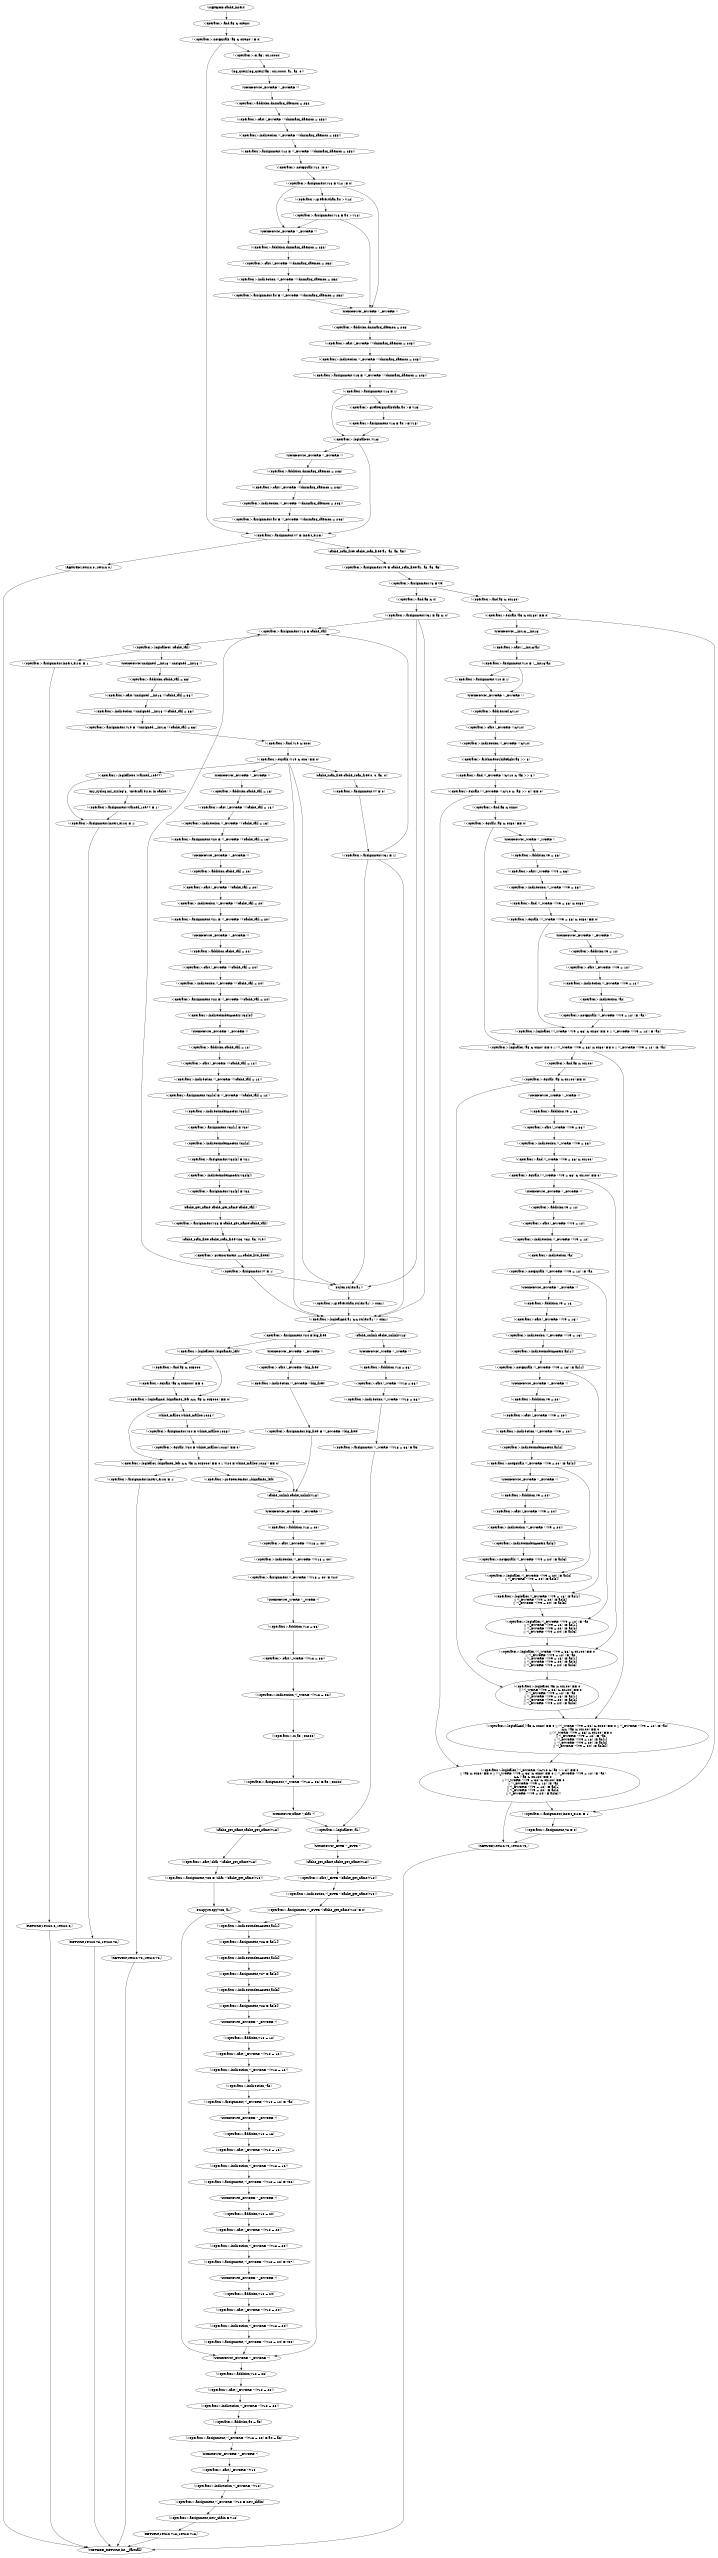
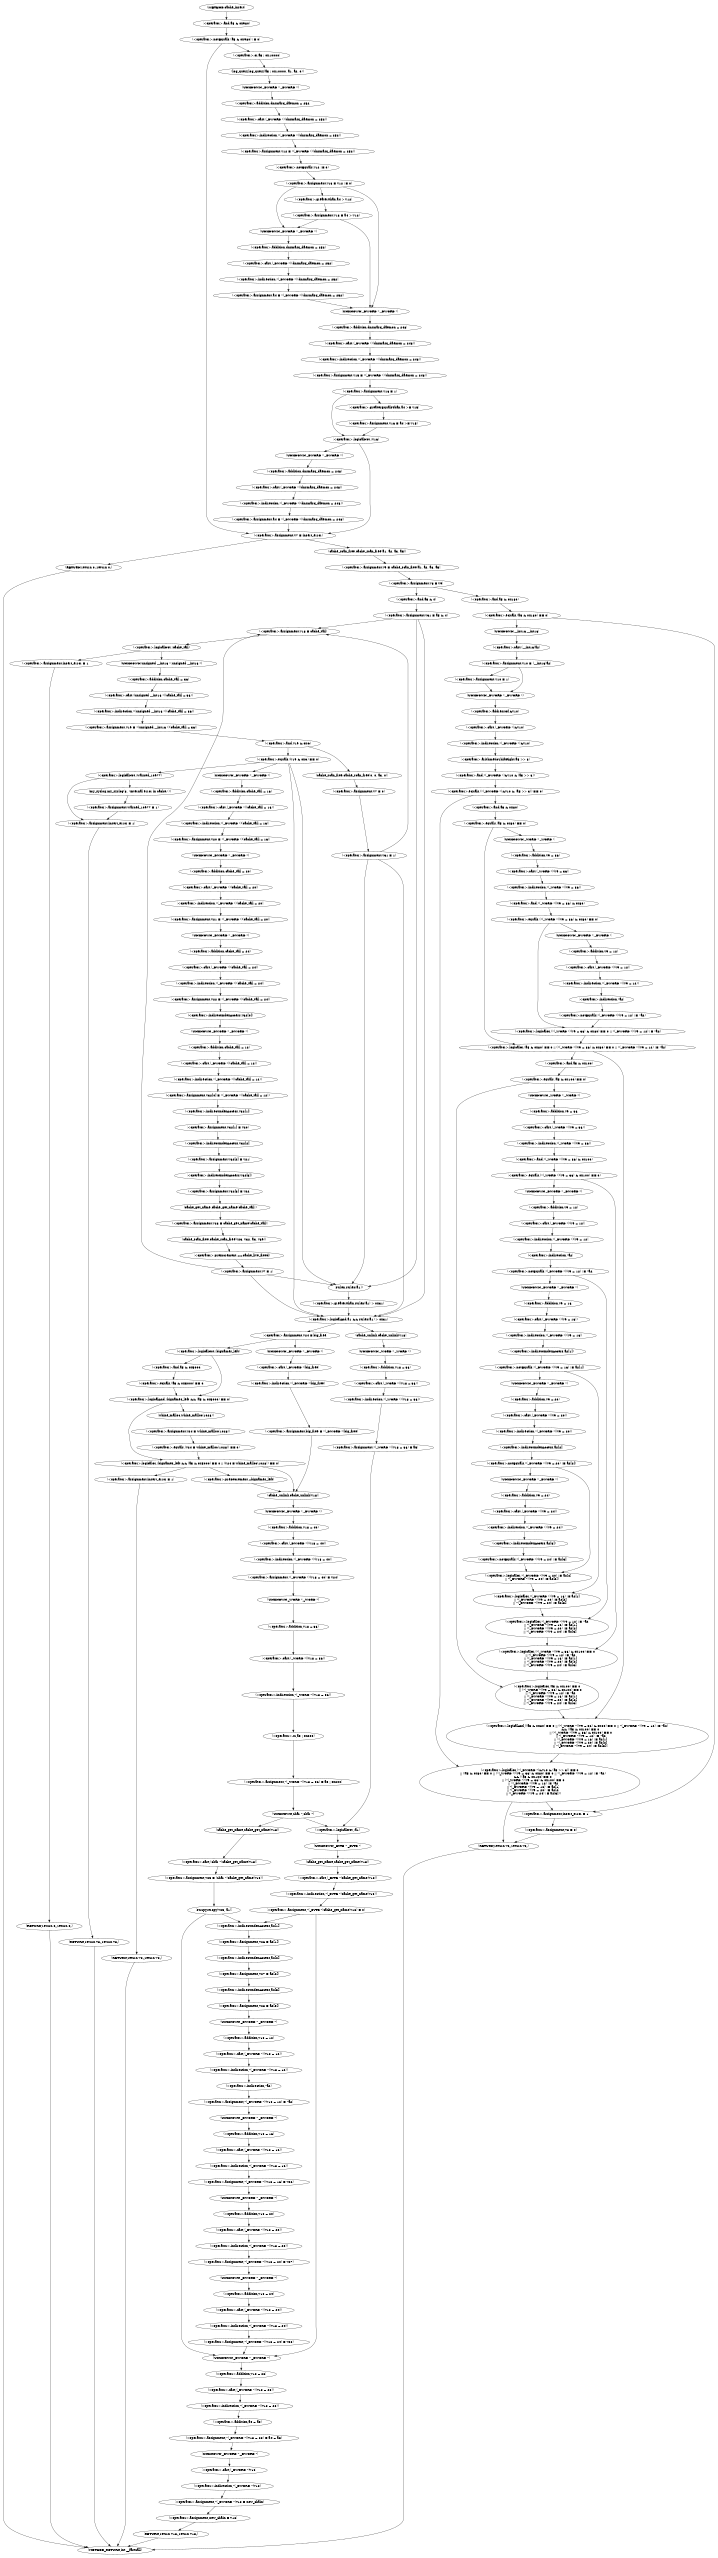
edge "(<operator>.equals,(v19 & 0xC) == 0)" -> "(cache_scan_free,cache_scan_free(0, 0, a3, 0))": now "(<operator>.and,v19 & 0xC)" -> "(cache_scan_free,cache_scan_free(0, 0, a3, 0))"
node "(cache_scan_free,cache_scan_free(v23, v32, a3, v19))": label "(cache_scan_free,cache_scan_free(v23, v32, a3, v19))" -> "(cache_scan_free,cache_scan_free(v23, v32, a3, v89))"
edge "(whine_malloc,whine_malloc(1028))" -> "(<operator>.assignment,v24 = whine_malloc(1028))": removed
node "(UNKNOWN,name *,char *)": label "(UNKNOWN,name *,char *)" -> "(UNKNOWN,char *,char *)"
